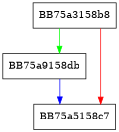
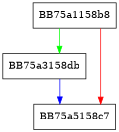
node "BB75a3158b8": label "BB75a3158b8" -> "BB75a1158b8"
node "BB75a9158db": label "BB75a9158db" -> "BB75a3158db"
